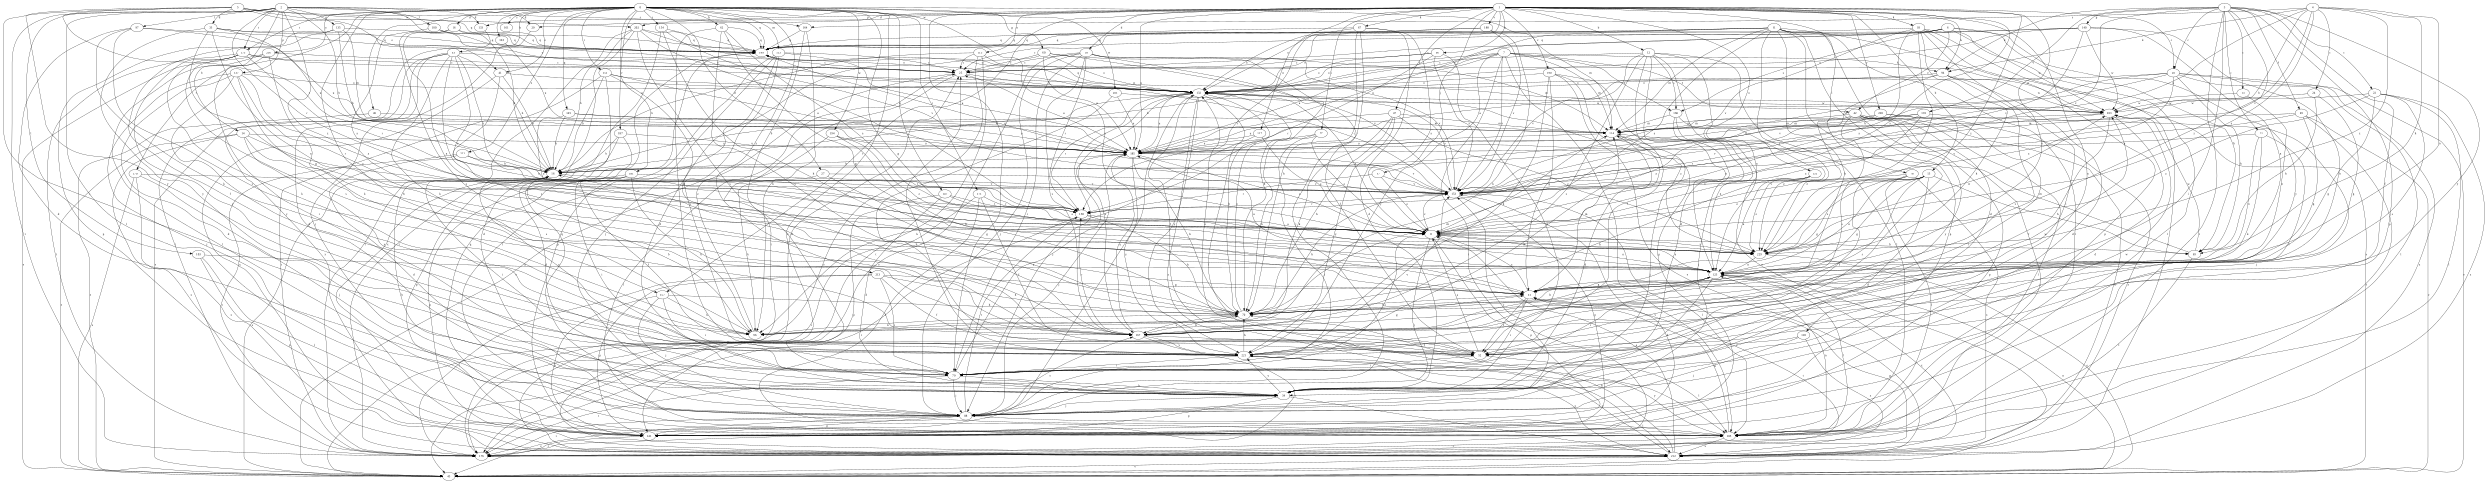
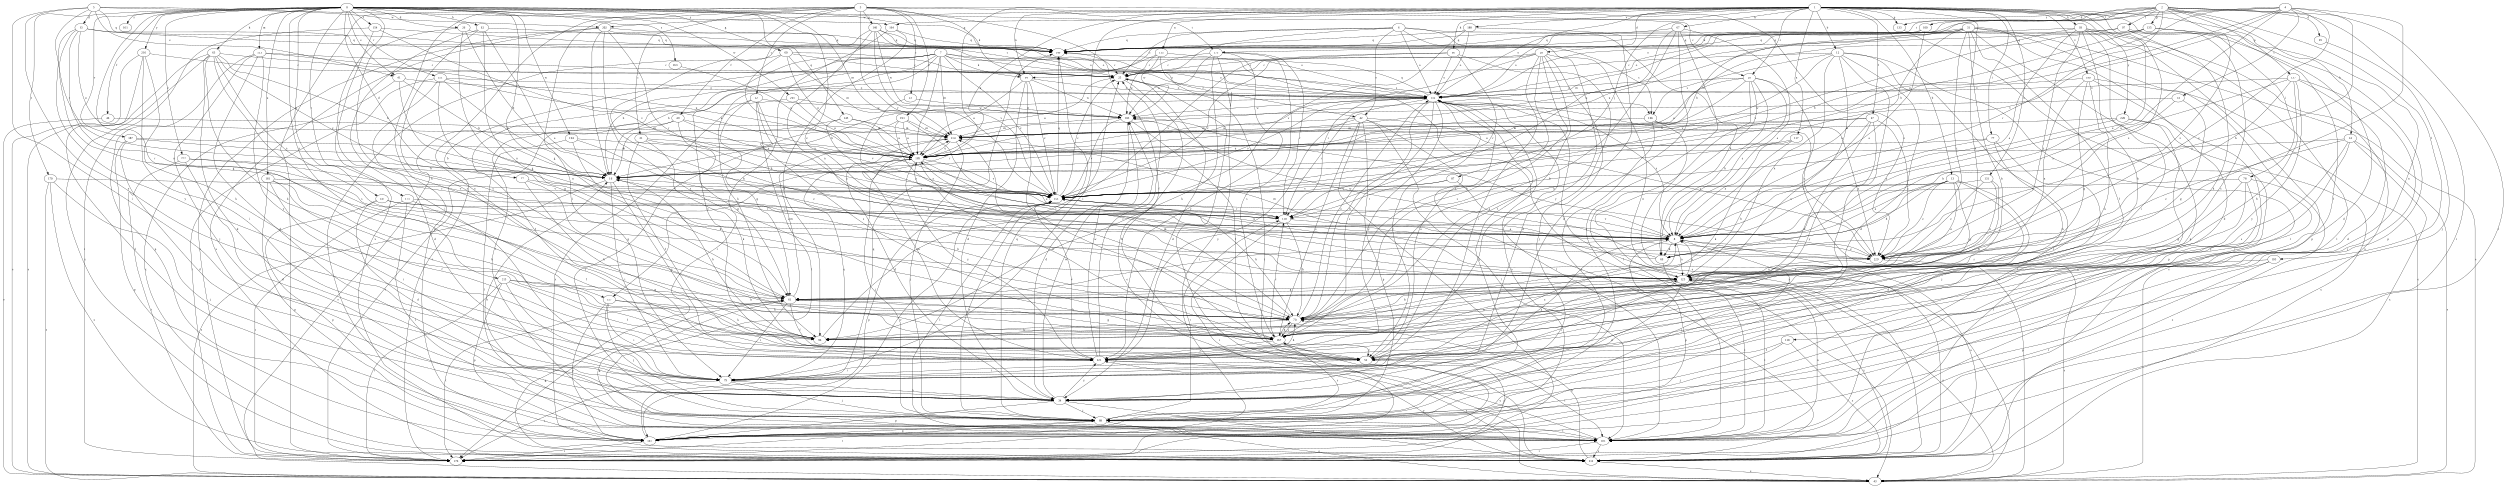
edge "1" -> "29": removed, label "d"
edge "7" -> "96": added, label "k"
